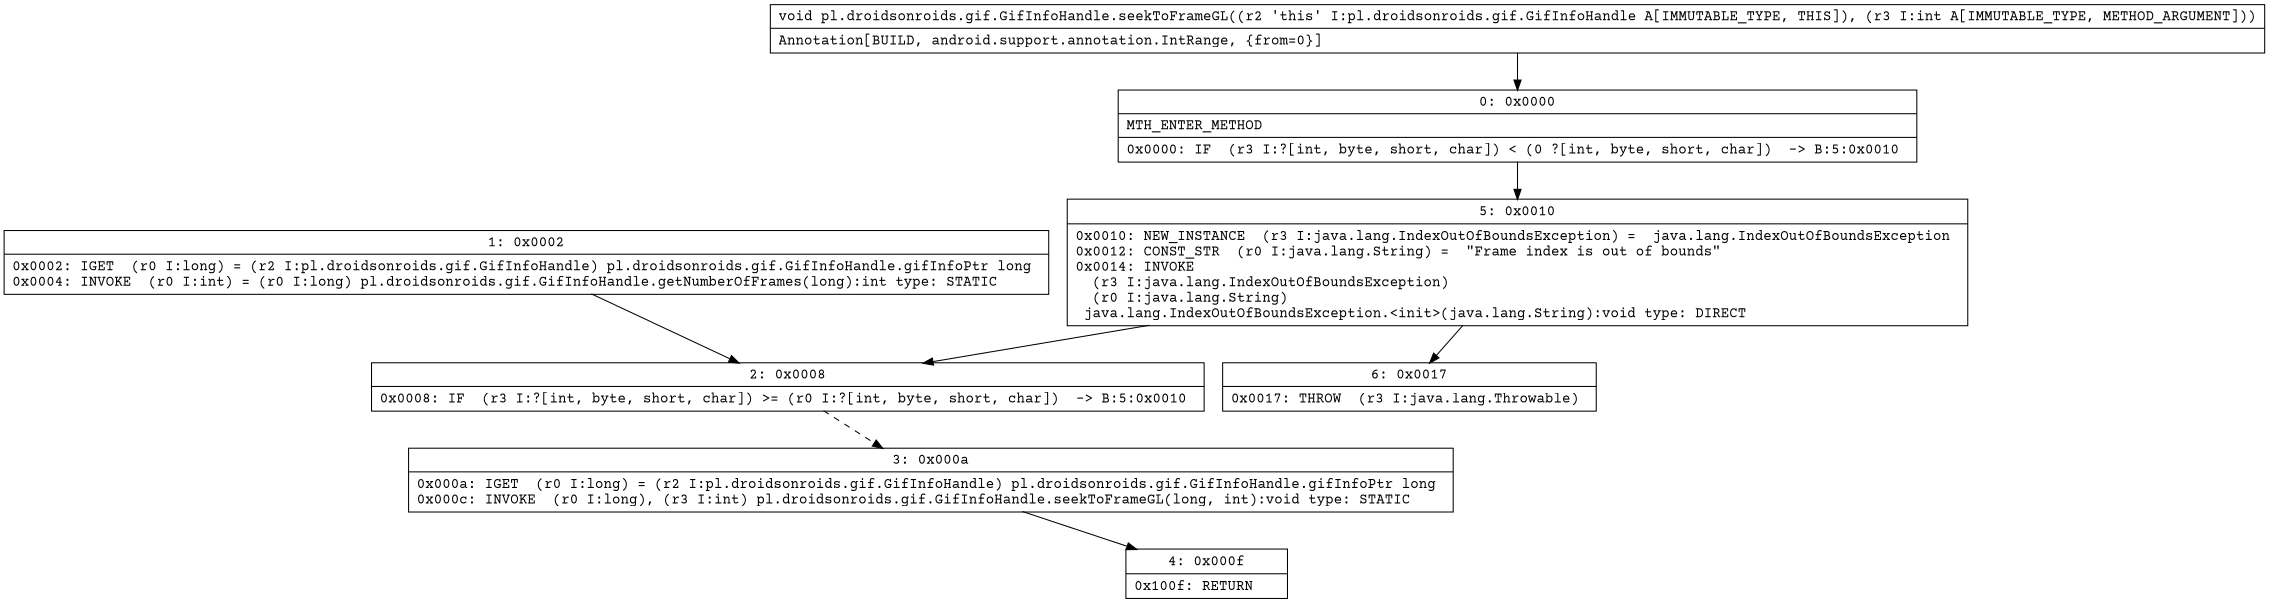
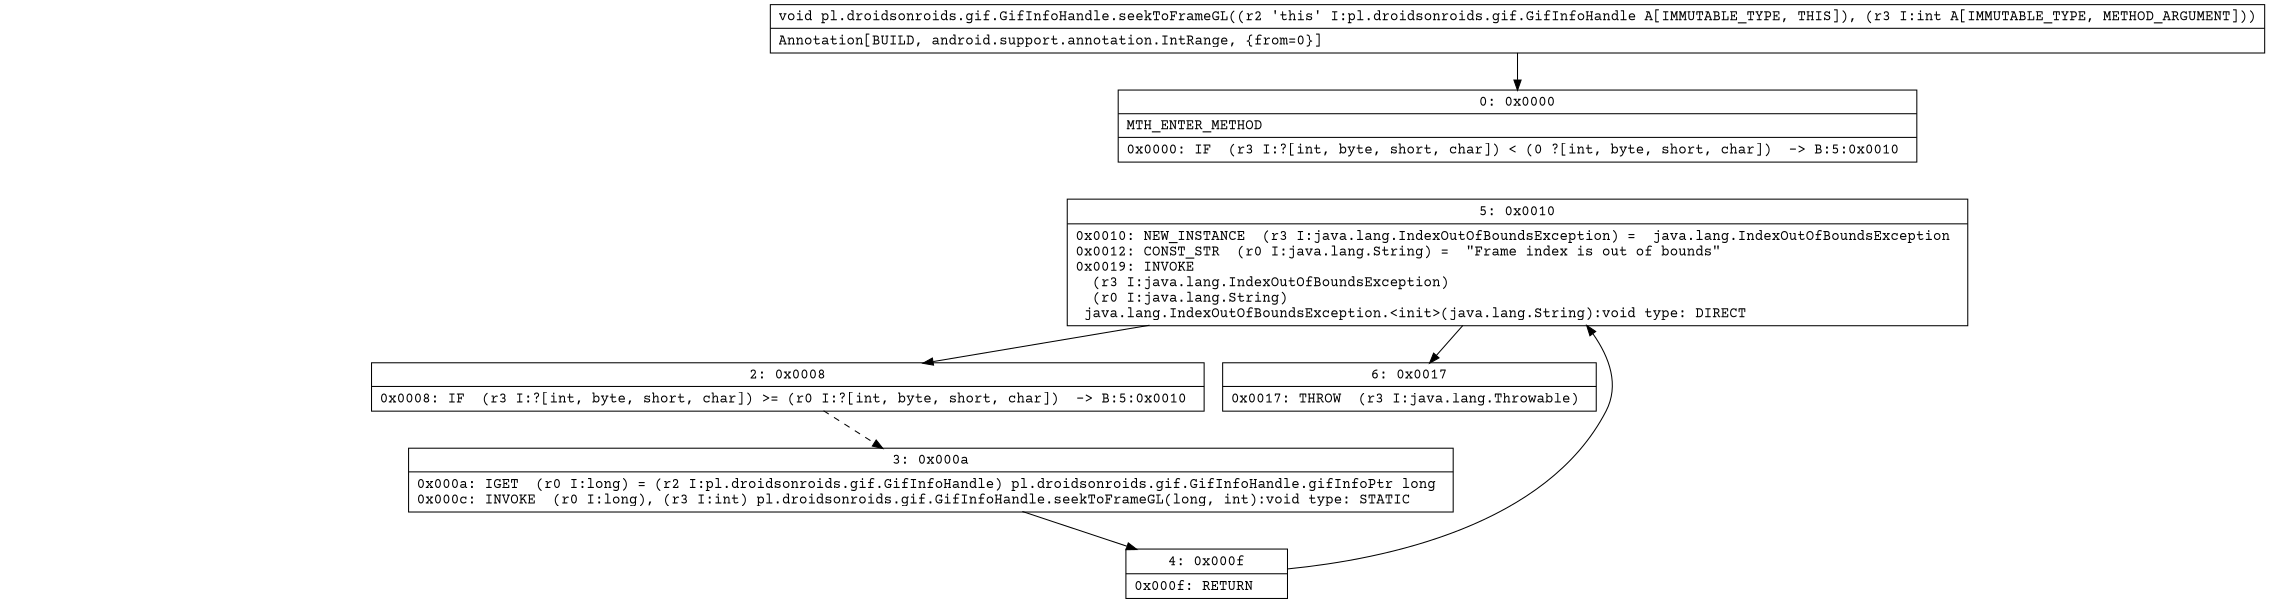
edge "0: 0x0000" -> "5: 0x0010": now "4: 0x000f" -> "5: 0x0010"
node "1: 0x0002": removed
node "5: 0x0010": text "0x0014: INVOKE" -> "0x0019: INVOKE"
node "4: 0x000f": text "0x100f: RETURN" -> "0x000f: RETURN"
